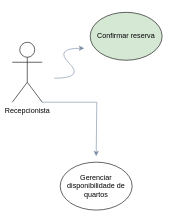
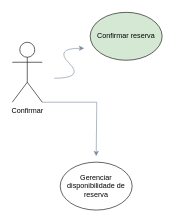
node "Recepcionista": label "Recepcionista" -> "Confirmar"
node "Gerenciar disponibilidade de quartos": label "Gerenciar disponibilidade de quartos" -> "Gerenciar disponibilidade de reserva"
